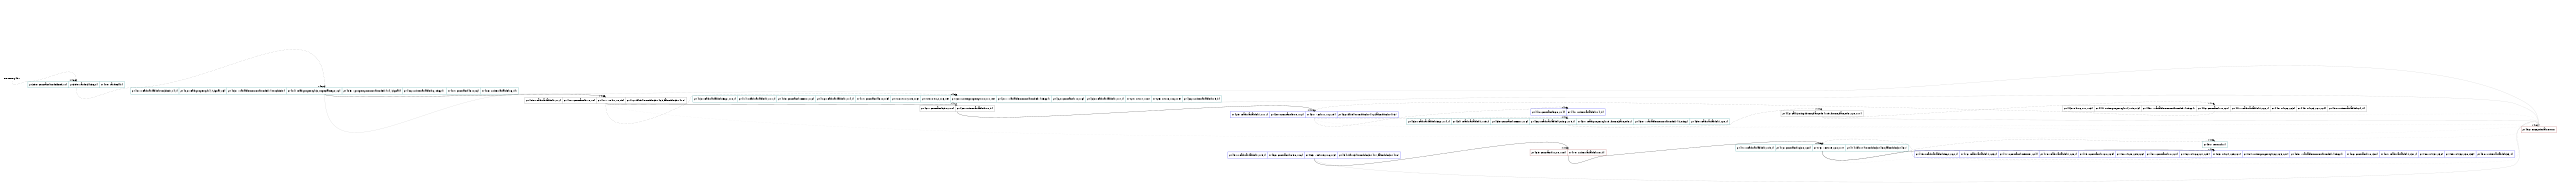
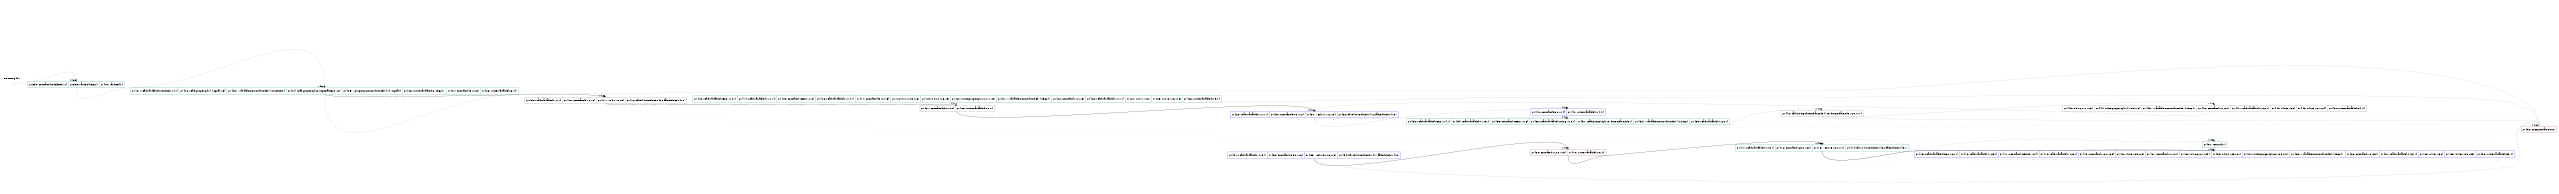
edge "27409: read-variable['i',v7,-]" -> "27413: read-variable['_562',v10,-]": removed
